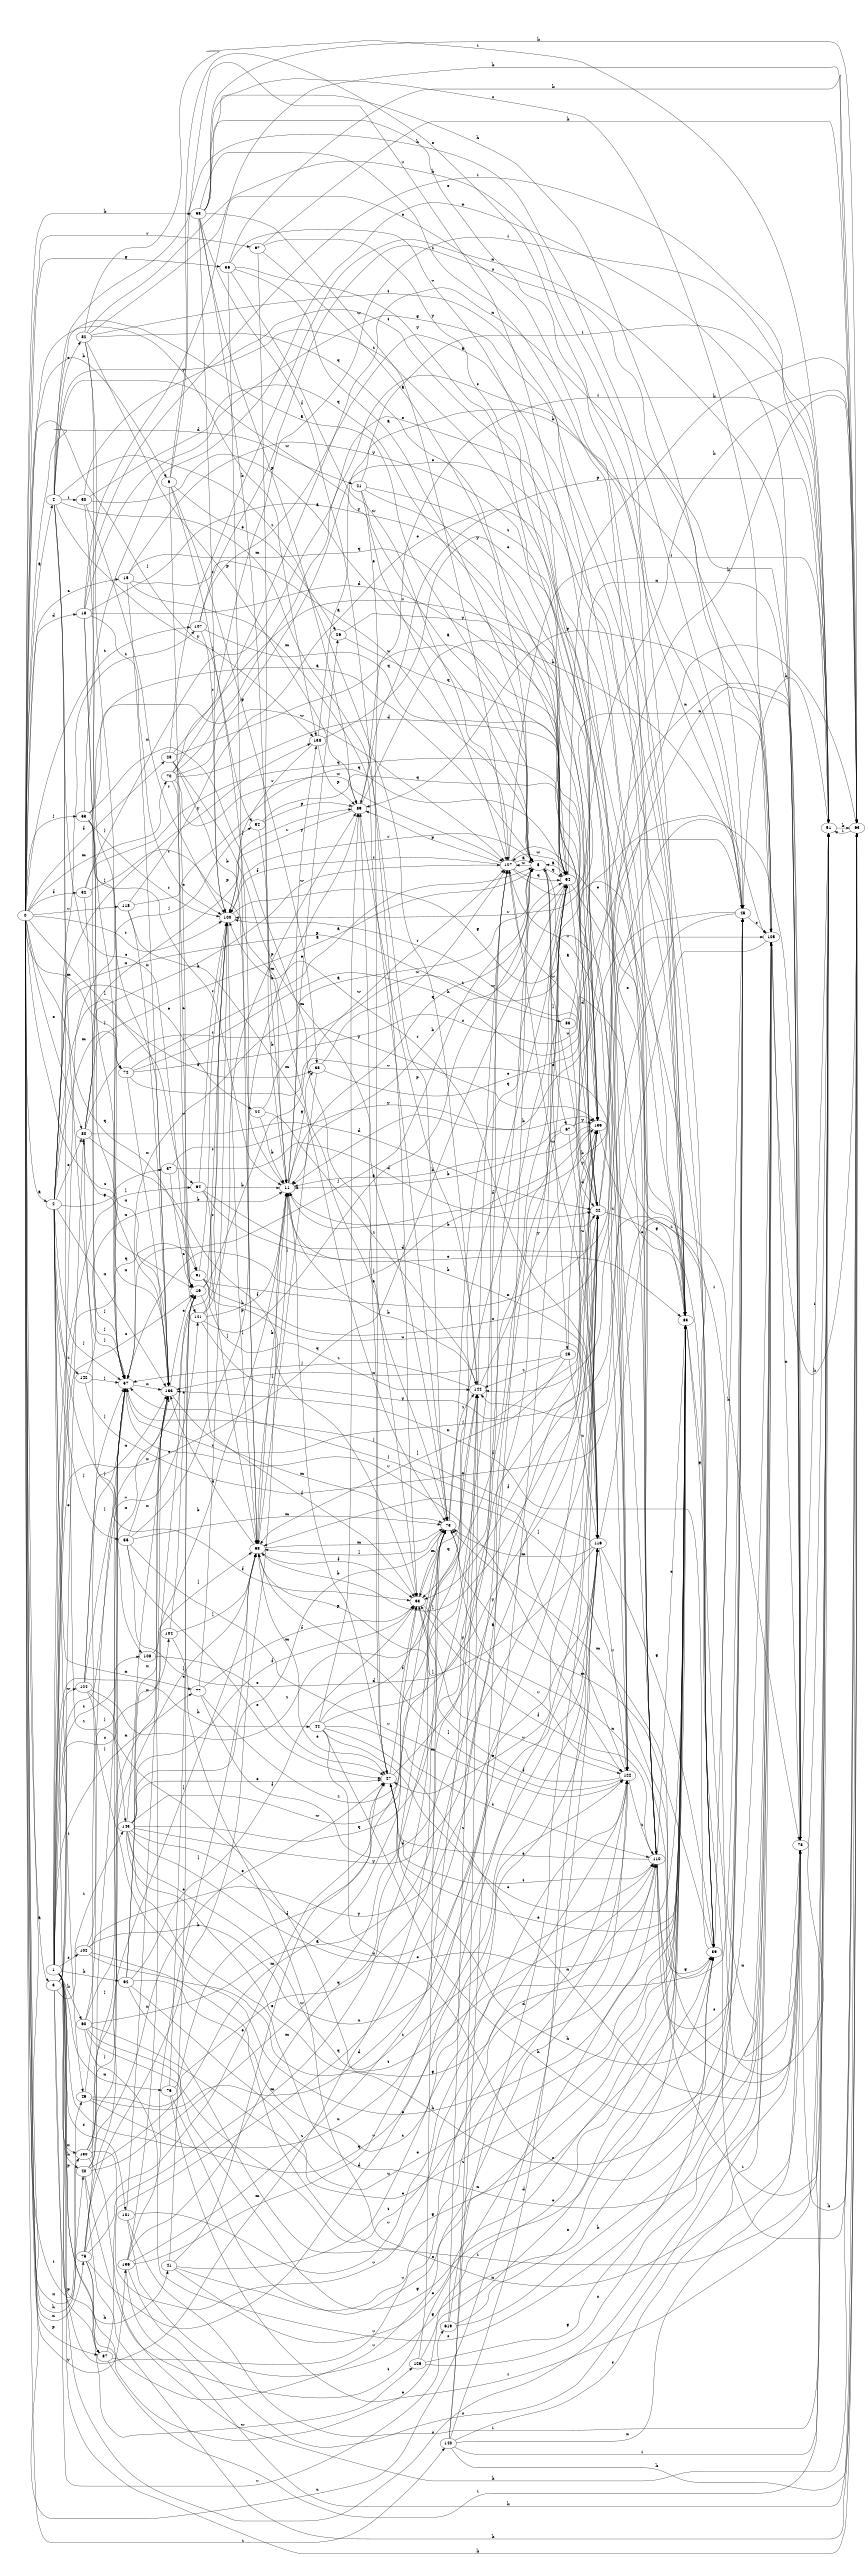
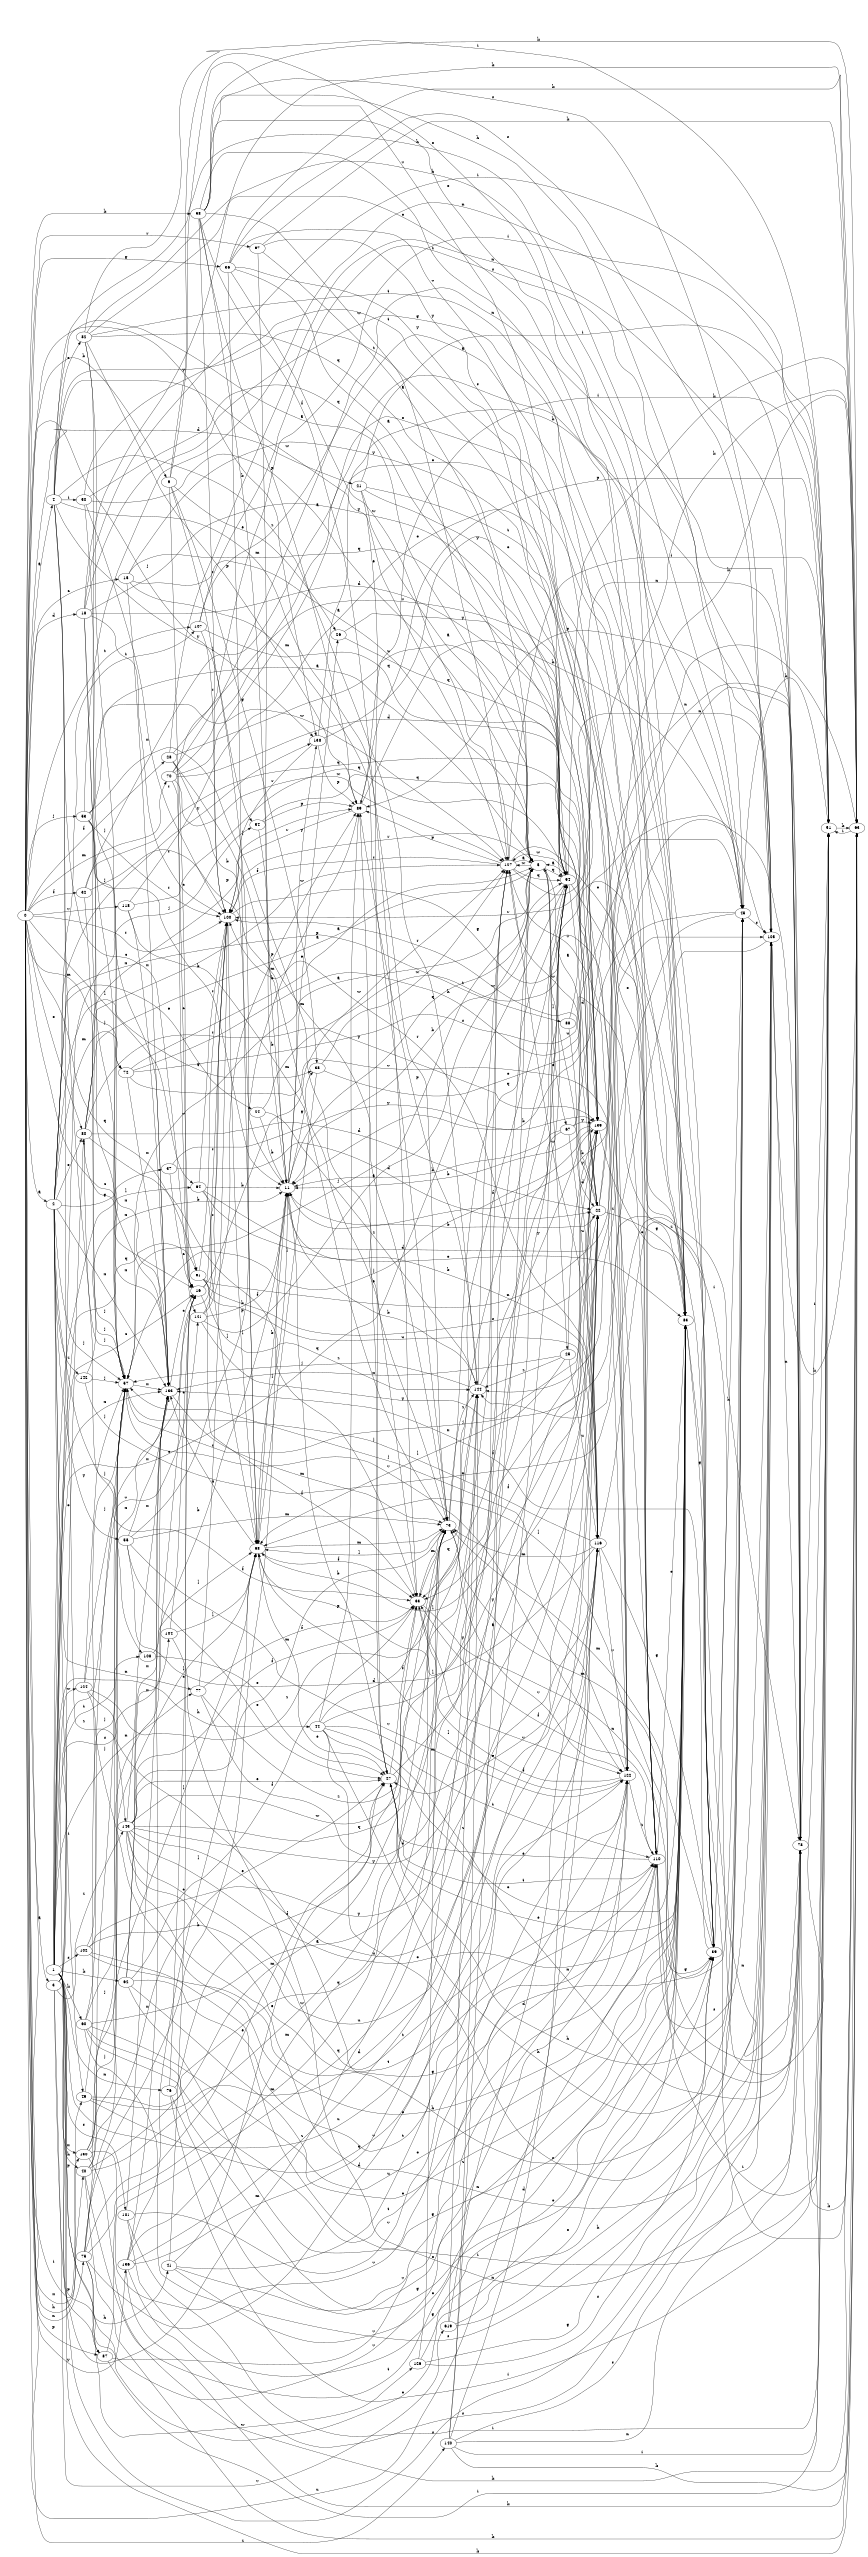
edge "36" -> "105": added, label "s"
edge "124" -> "133": now "1" -> "133"
edge "2" -> "55": label "j" -> "y"
